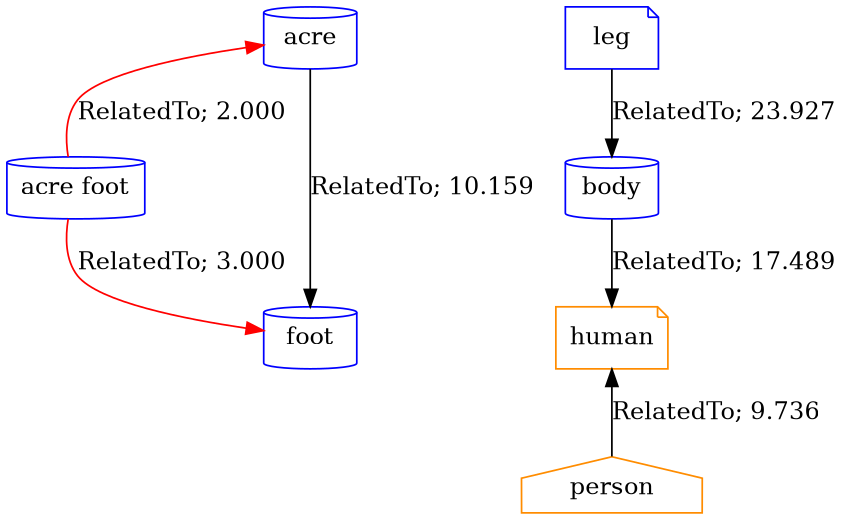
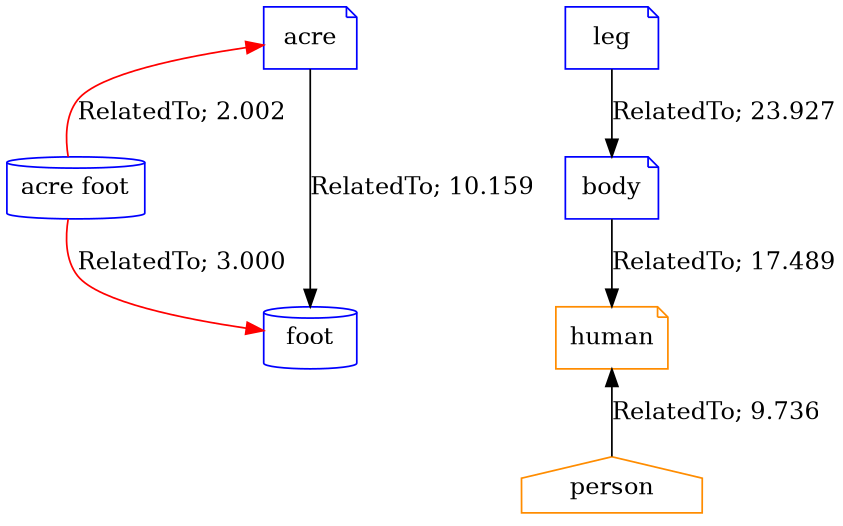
node "acre": shape cylinder -> note
edge "acre foot" -> "acre": label "RelatedTo; 2.000" -> "RelatedTo; 2.002"
node "body": shape cylinder -> note
